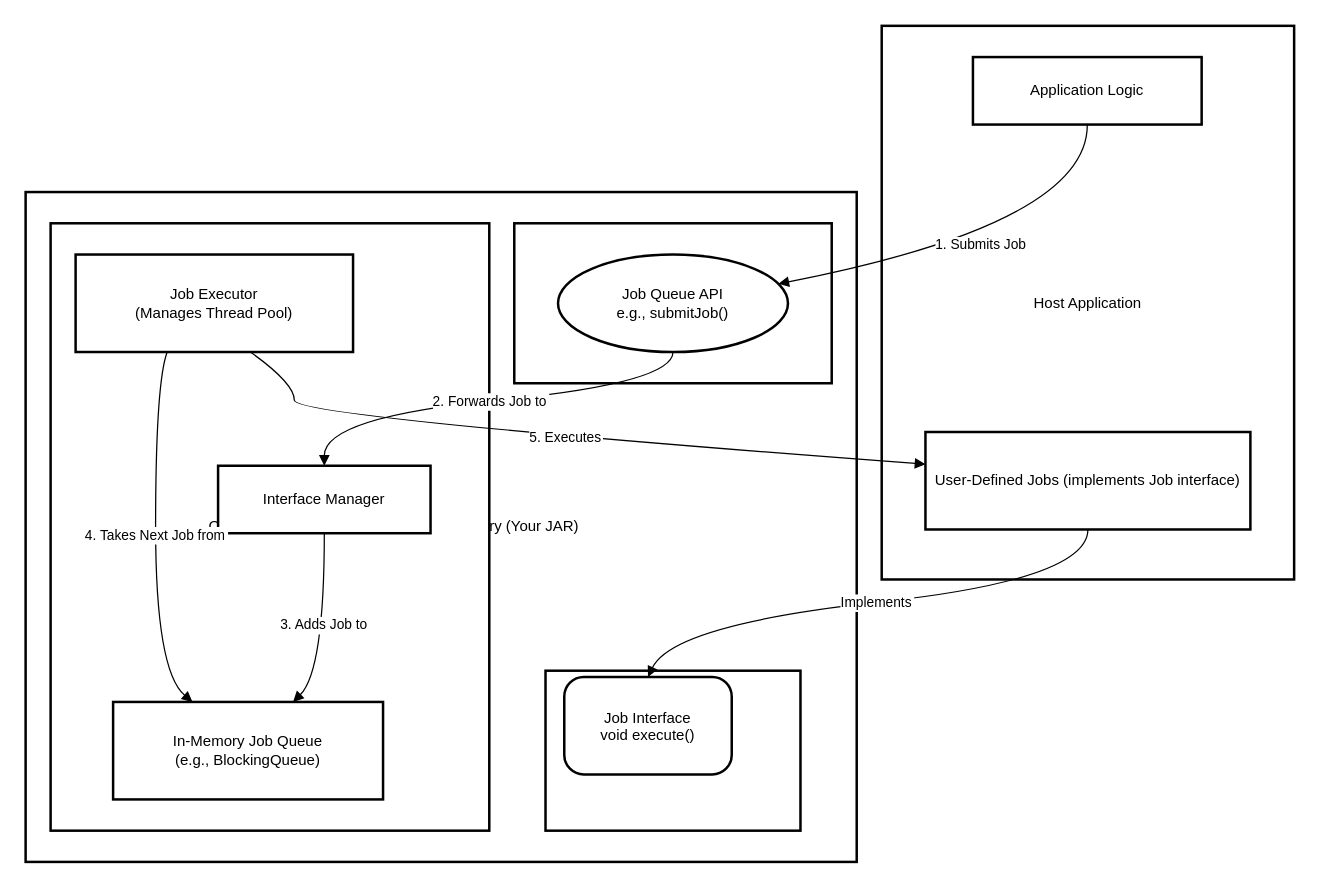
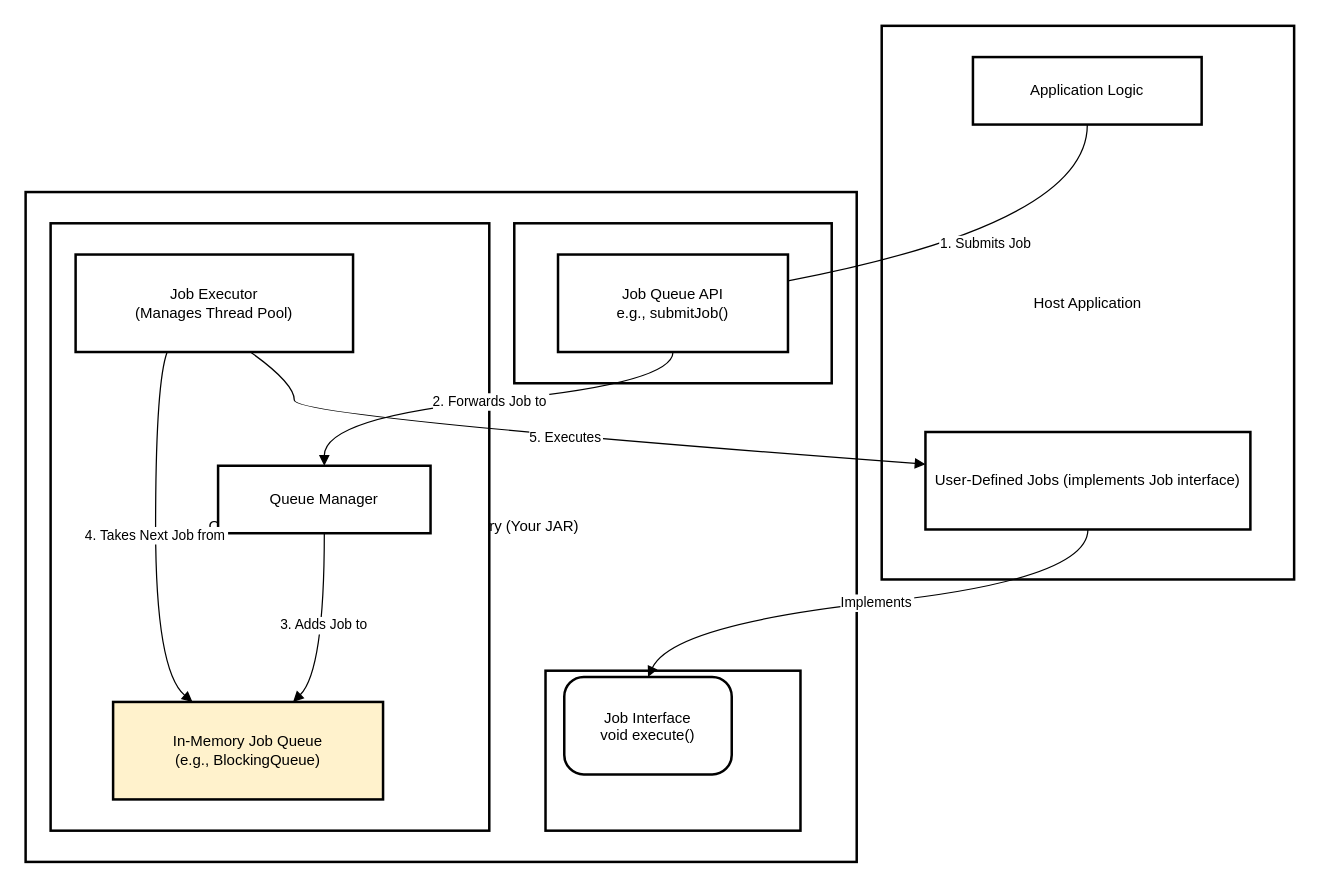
edge "Application Logic" -> "Job Queue API e.g., submitJob()": arrowhead block -> none
node "Job Queue API e.g., submitJob()": shape ellipse -> rectangle
node "Interface Manager": label "Interface Manager" -> "Queue Manager"
node "In-Memory Job Queue (e.g., BlockingQueue)": fillcolor #ffffff -> #fff2cc
